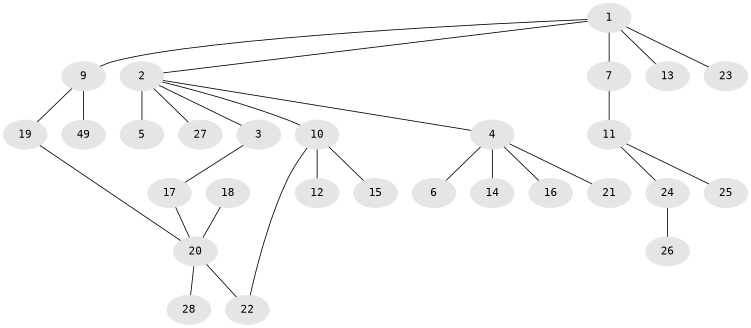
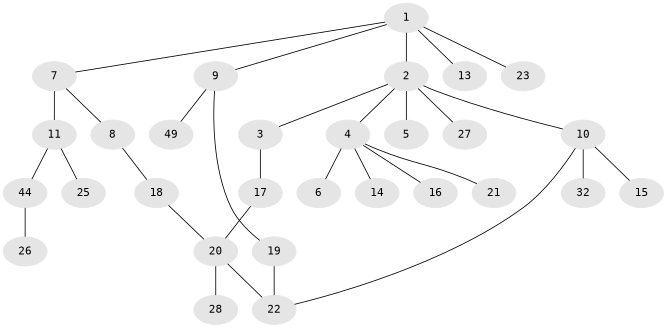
node "8": added
edge "19" -- "20": now "19" -- "22"
node "12": label "12" -> "32"
node "24": label "24" -> "44"
